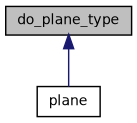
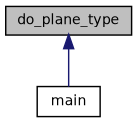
node "plane": label "plane" -> "main"
